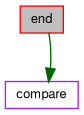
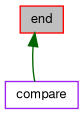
edge "end" -> "compare": reversed
